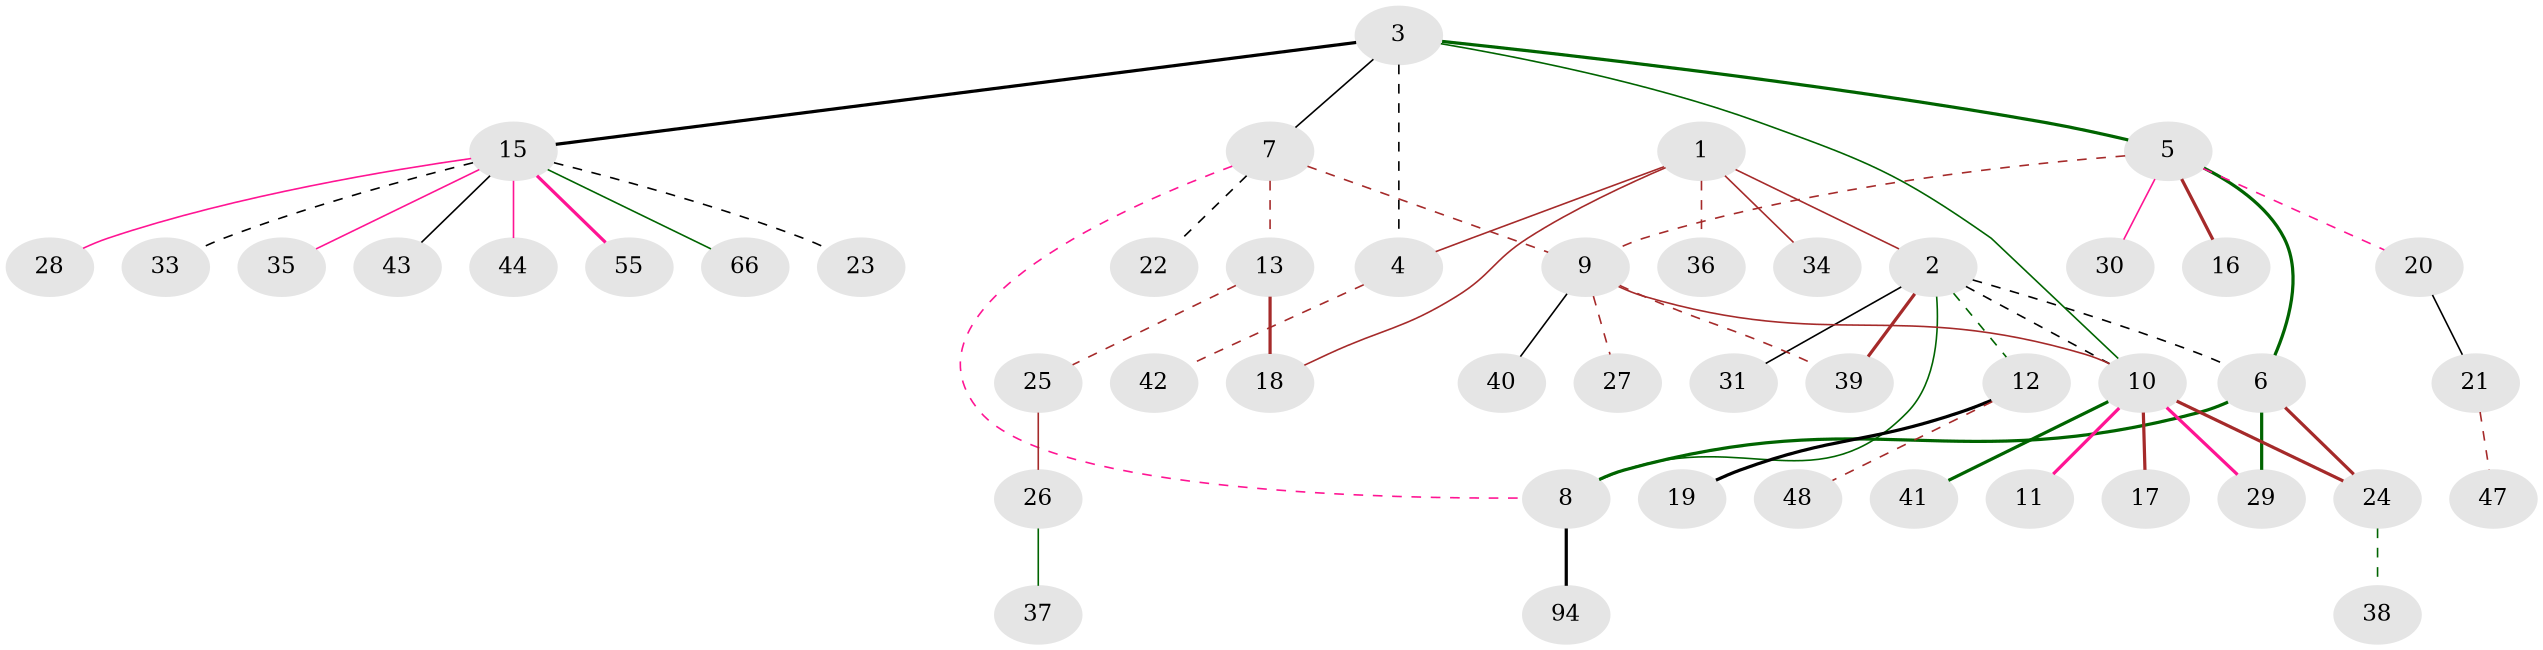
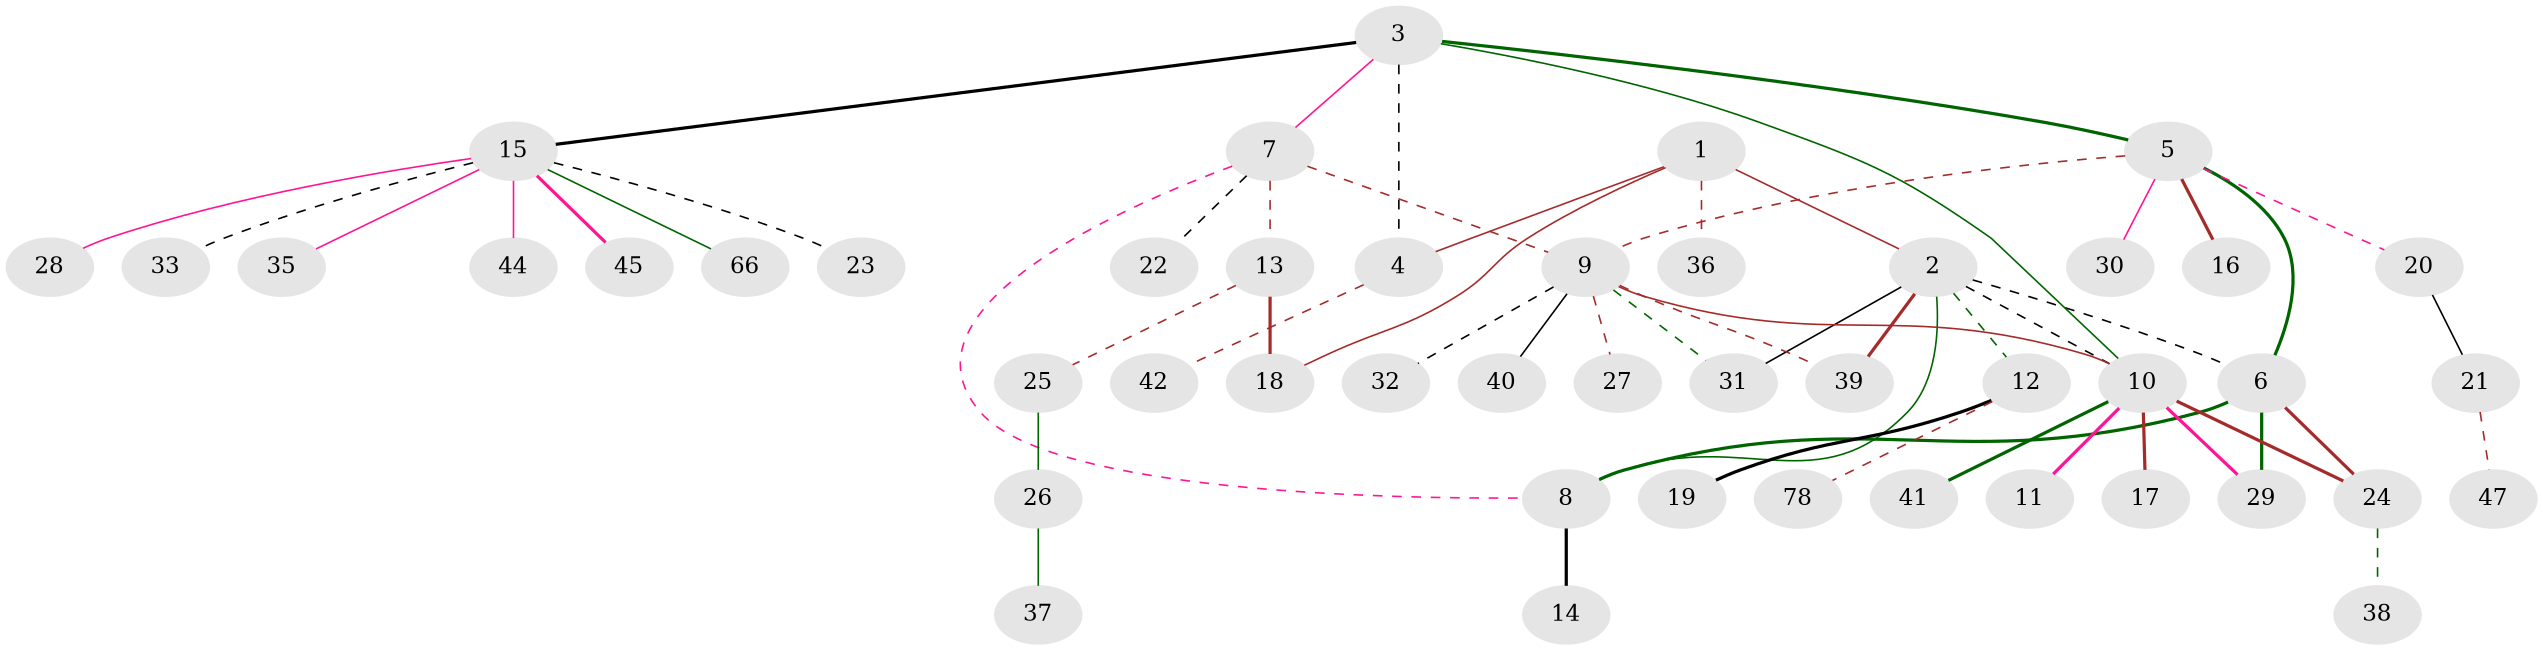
edge "3" -- "7": color black -> deeppink
node "43": removed
node "55": label "55" -> "45"
node "34": removed
edge "9" -- "31": added
node "32": added
edge "25" -- "26": color brown -> darkgreen
node "48": label "48" -> "78"
node "94": label "94" -> "14"
